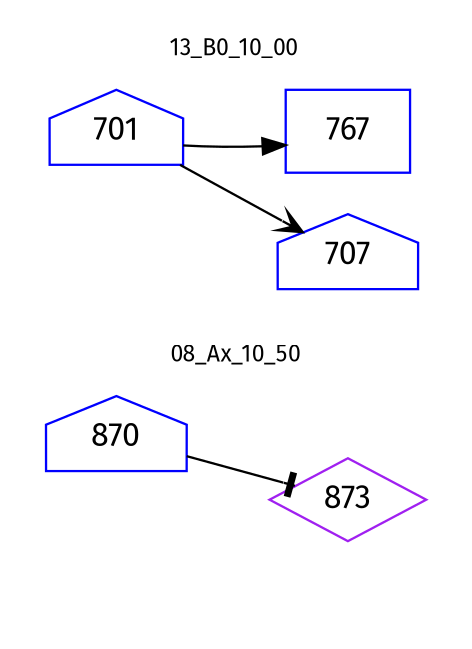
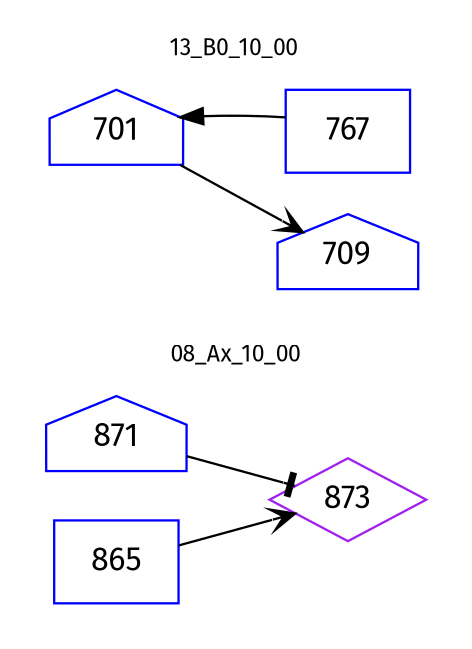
edge "701" -> "767": reversed
node "707": label "707" -> "709"
cluster "08_Ax_10_50": label "08_Ax_10_50" -> "08_Ax_10_00"
node "870": label "870" -> "871"
node "865": added
